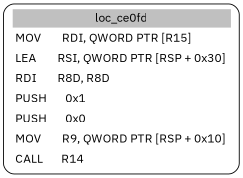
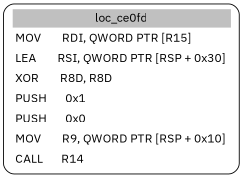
node "loc_ce0fd": text "RDI        R8D, R8D" -> "XOR        R8D, R8D"
